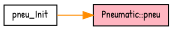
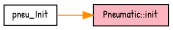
node "Pneumatic::pneu": label "Pneumatic::pneu" -> "Pneumatic::init"
